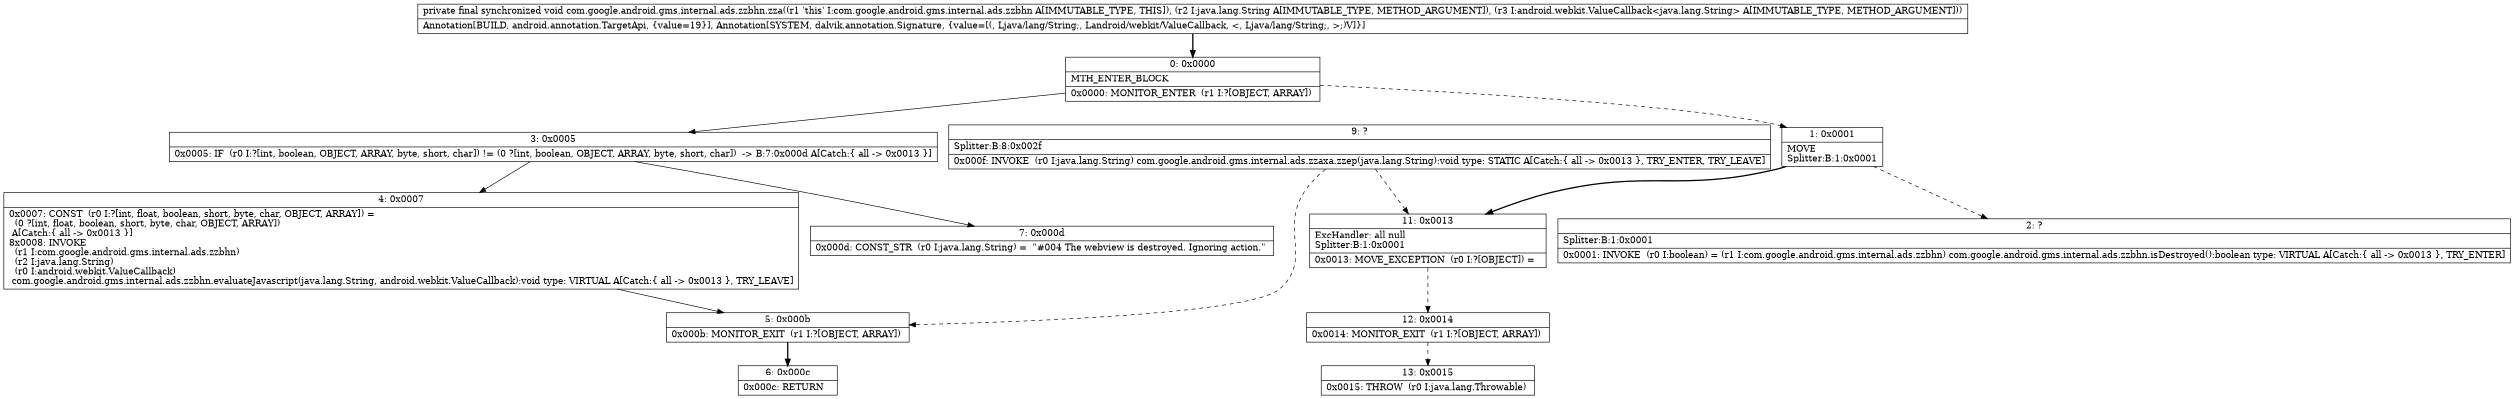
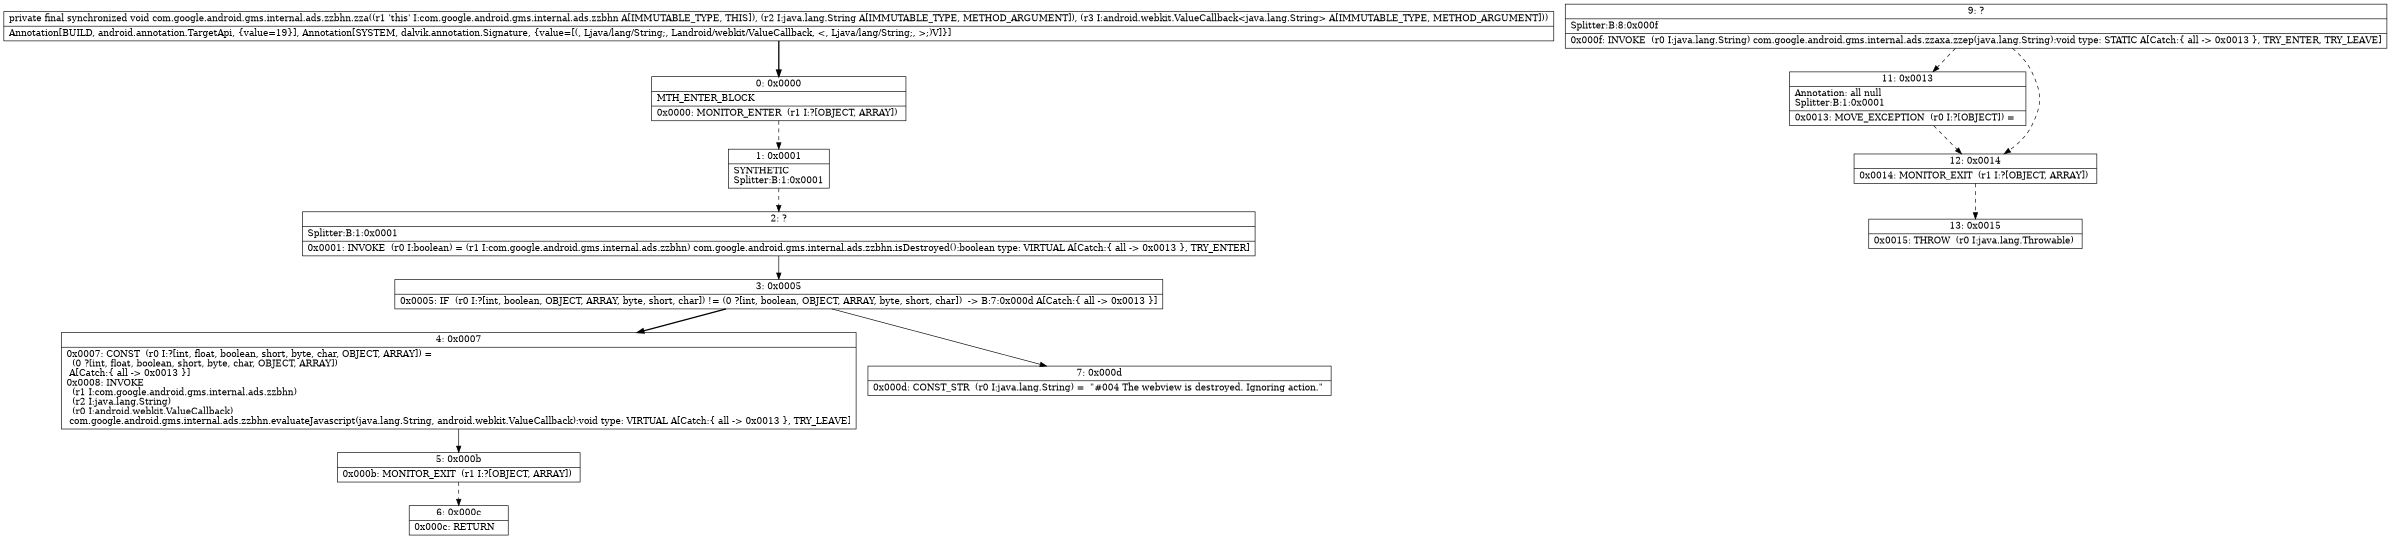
edge "0: 0x0000" -> "3: 0x0005": now "2: ?" -> "3: 0x0005"
node "9: ?": text "Splitter:B:8:0x002f" -> "Splitter:B:8:0x000f"
node "1: 0x0001": text "MOVE" -> "SYNTHETIC"
edge "3: 0x0005" -> "4: 0x0007": style solid -> bold
edge "1: 0x0001" -> "11: 0x0013": removed
node "11: 0x0013": text "ExcHandler: all null" -> "Annotation: all null"
node "4: 0x0007": text "8x0008: INVOKE" -> "0x0008: INVOKE"
edge "9: ?" -> "5: 0x000b": now "9: ?" -> "12: 0x0014"
edge "5: 0x000b" -> "6: 0x000c": style bold -> dashed
